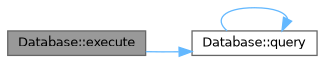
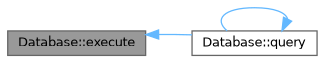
edge "Database::execute" -> "Database::query": reversed
